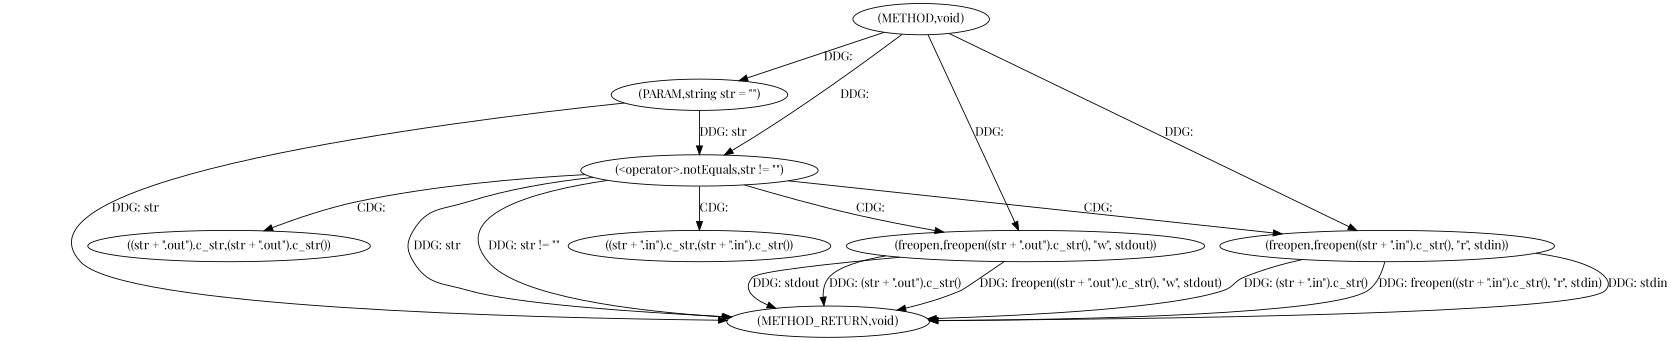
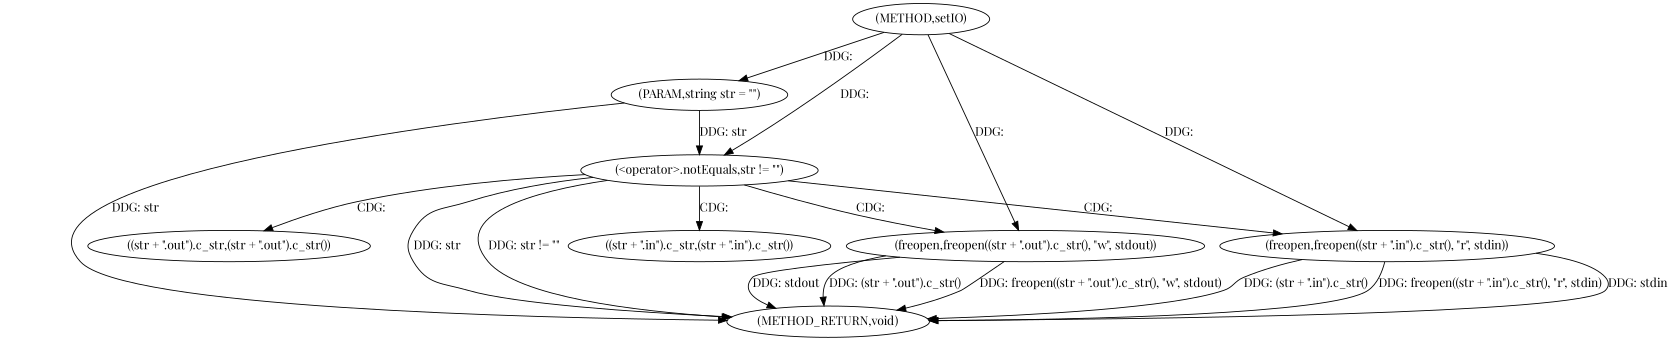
node "(METHOD,void)": label "(METHOD,void)" -> "(METHOD,setIO)"
